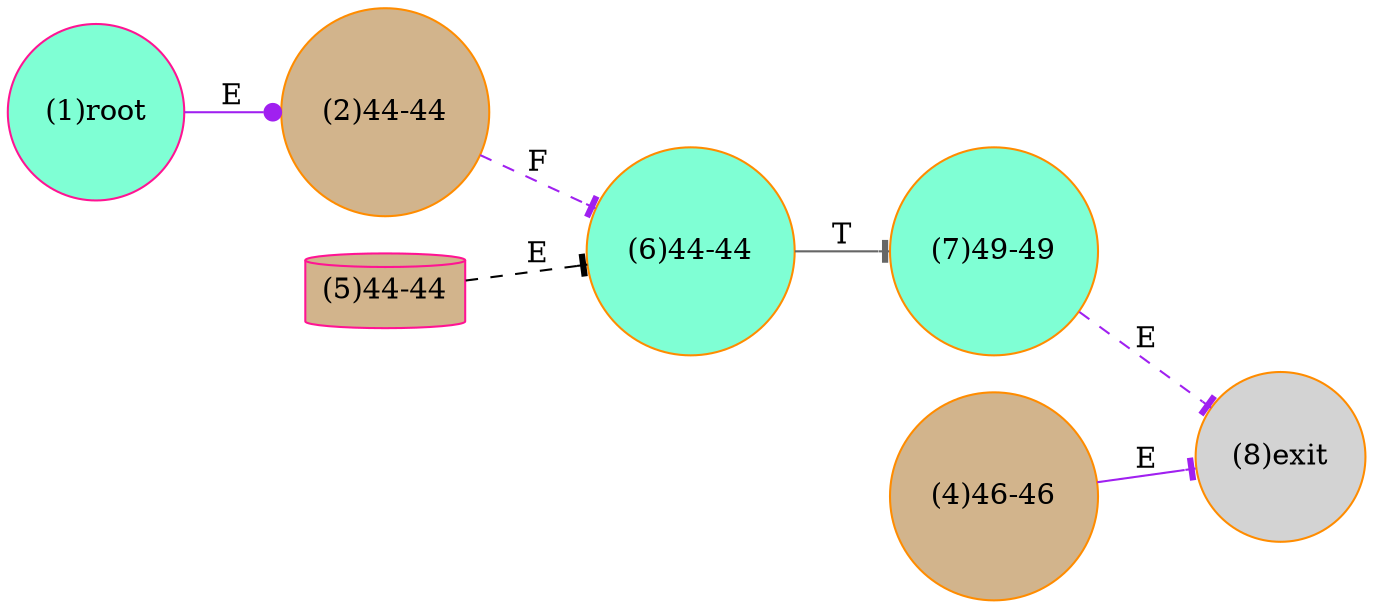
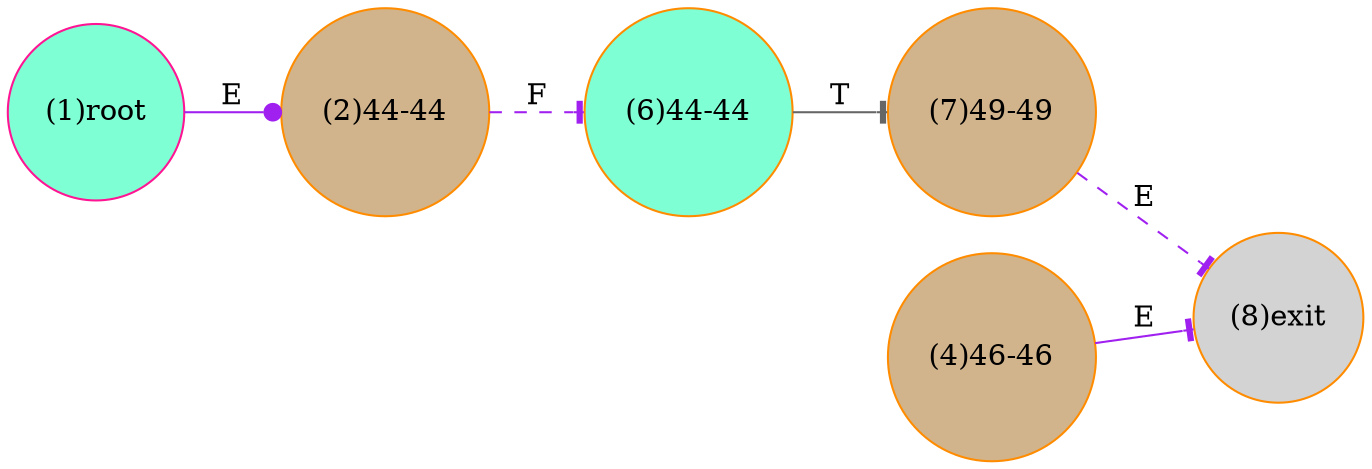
node "(7)49-49": fillcolor aquamarine -> tan
node "(5)44-44": removed
